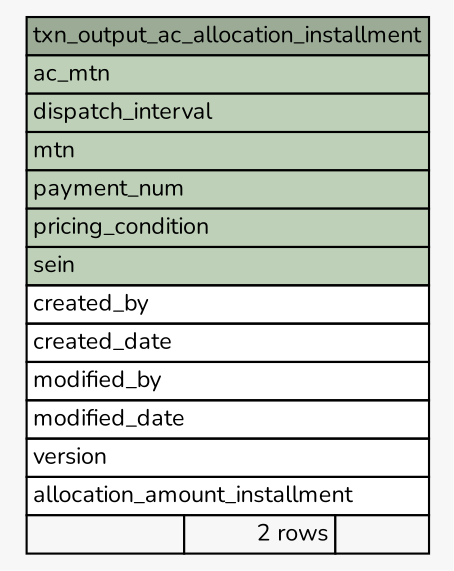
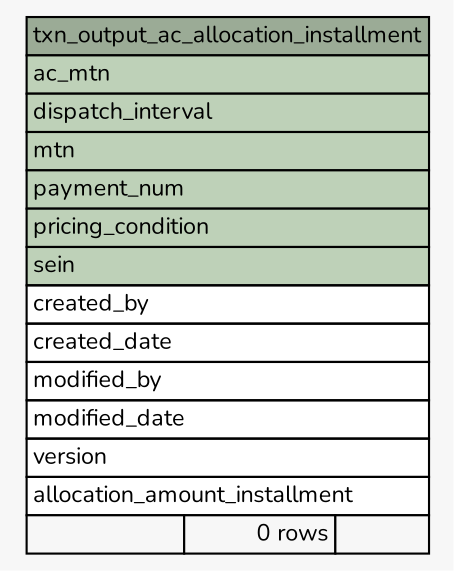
node "txn_output_ac_allocation_installment": text "2 rows" -> "0 rows"
